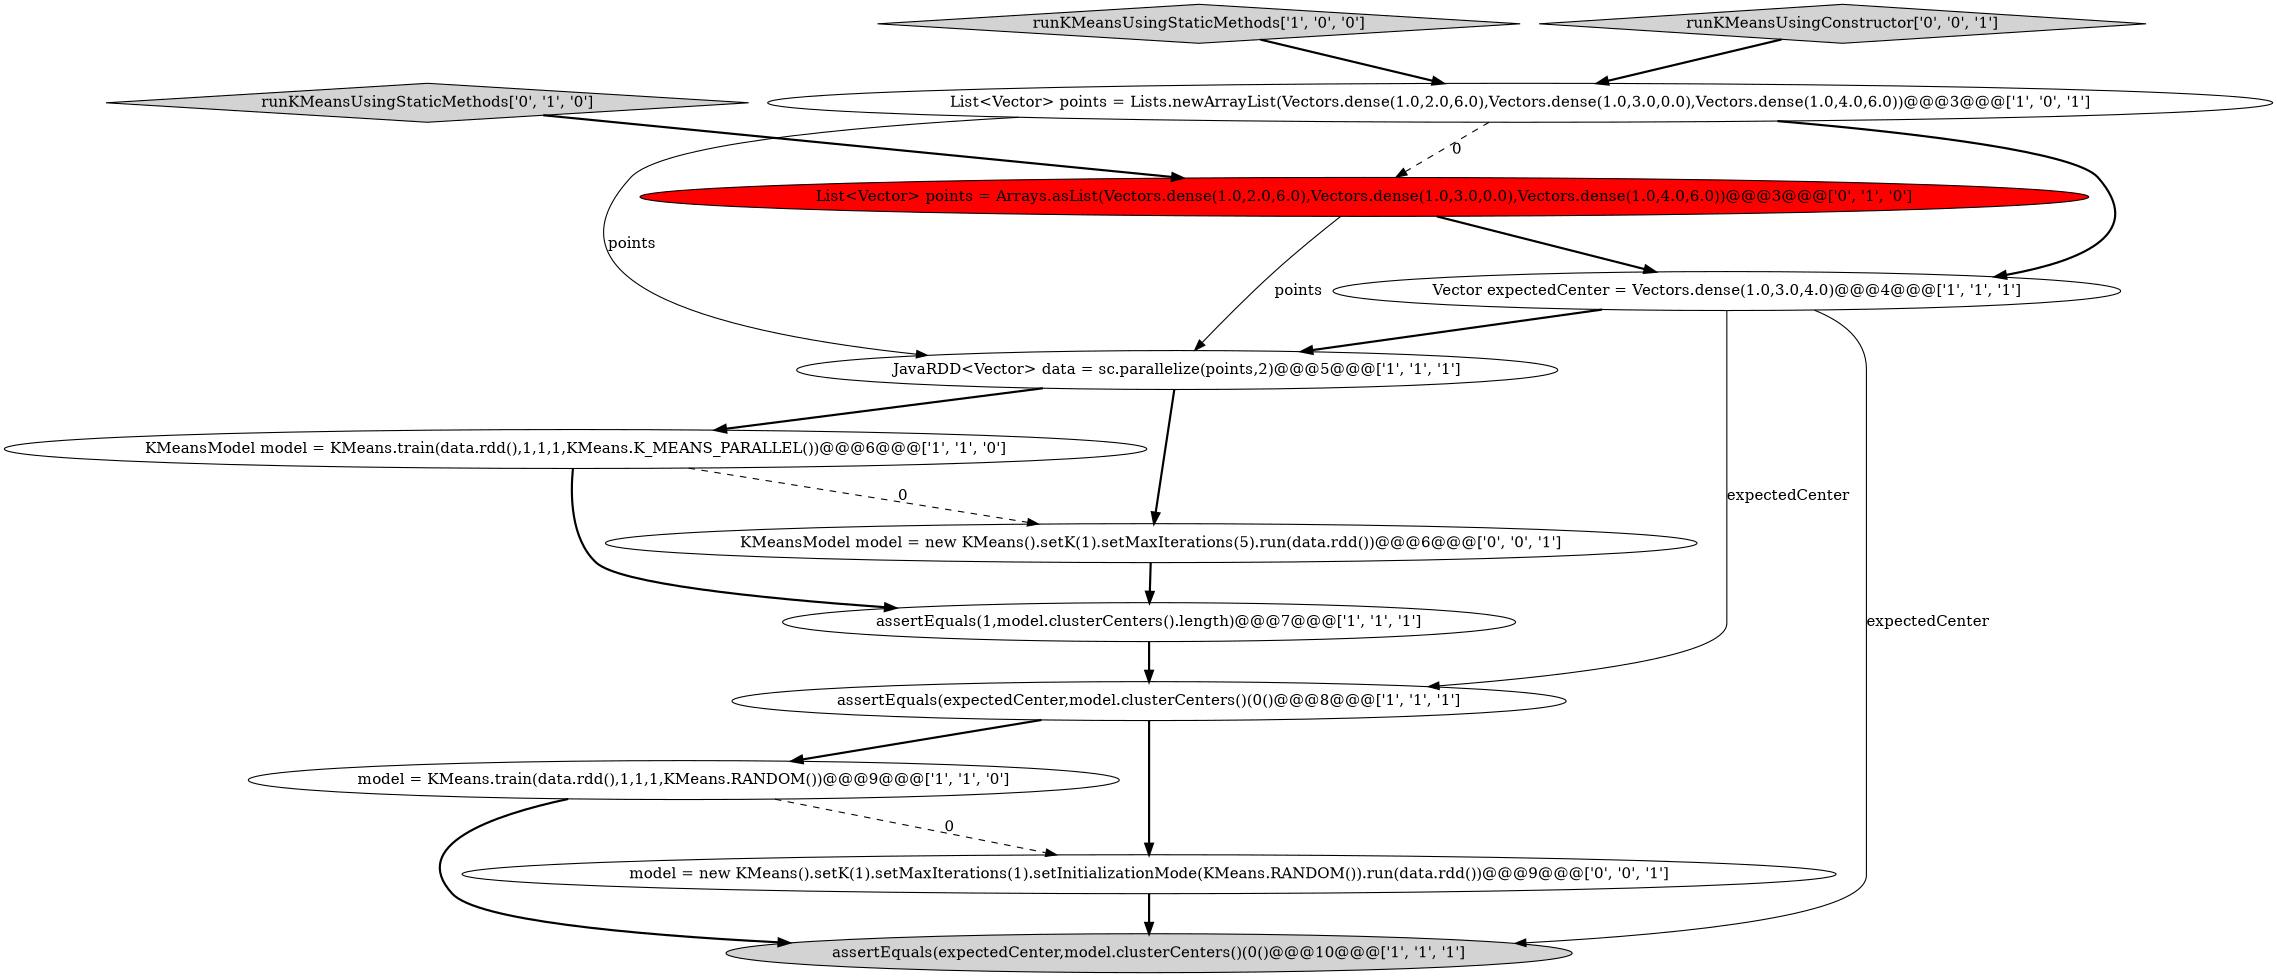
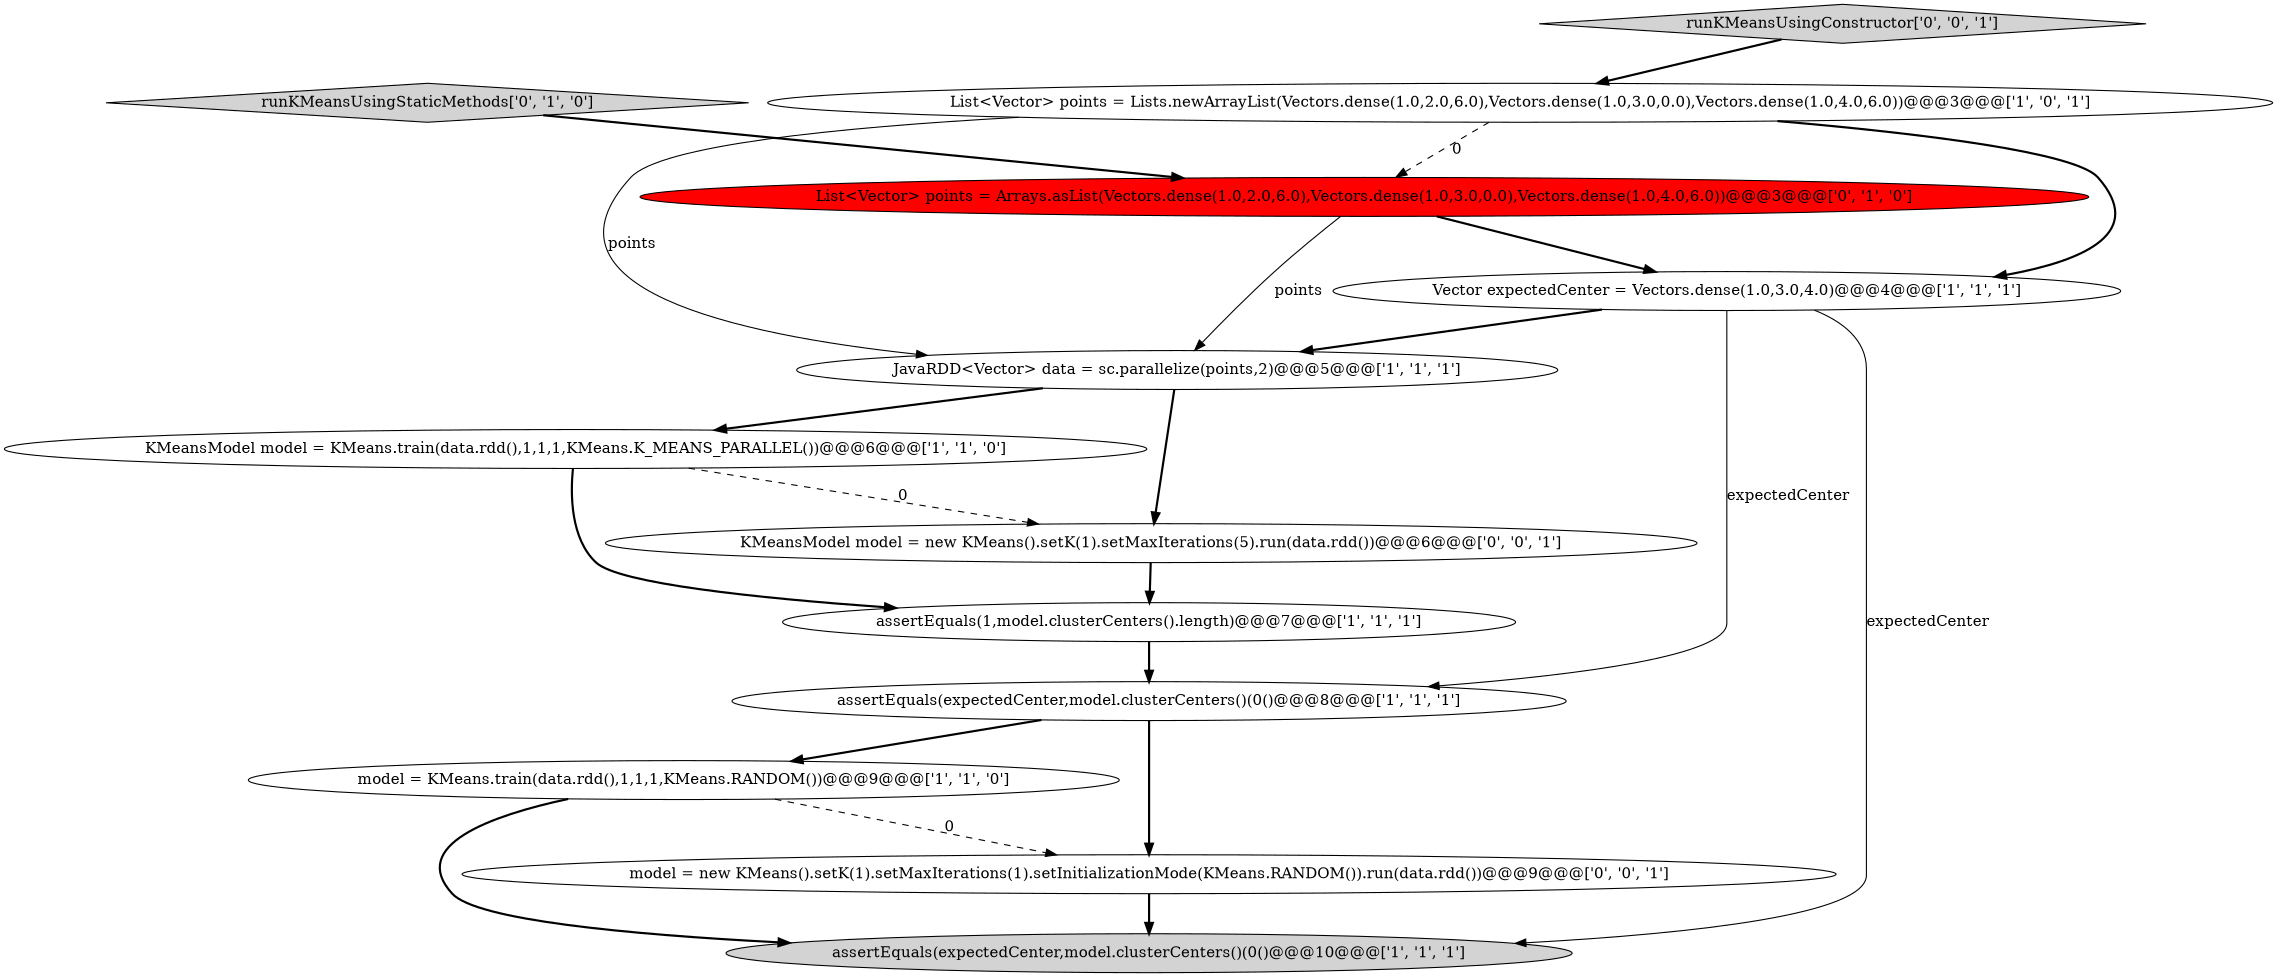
node "runKMeansUsingStaticMethods['1', '0', '0']": removed
